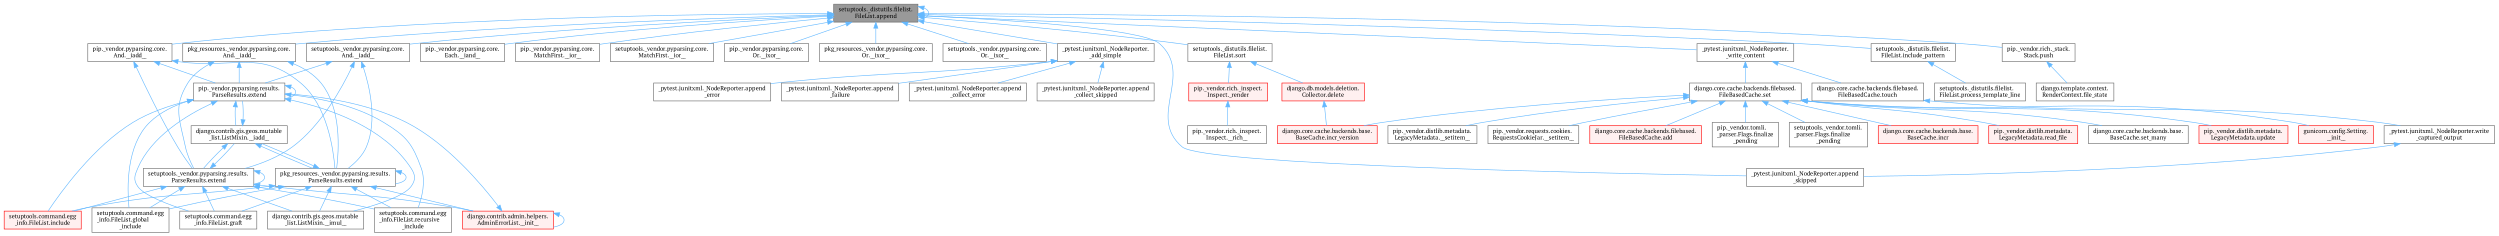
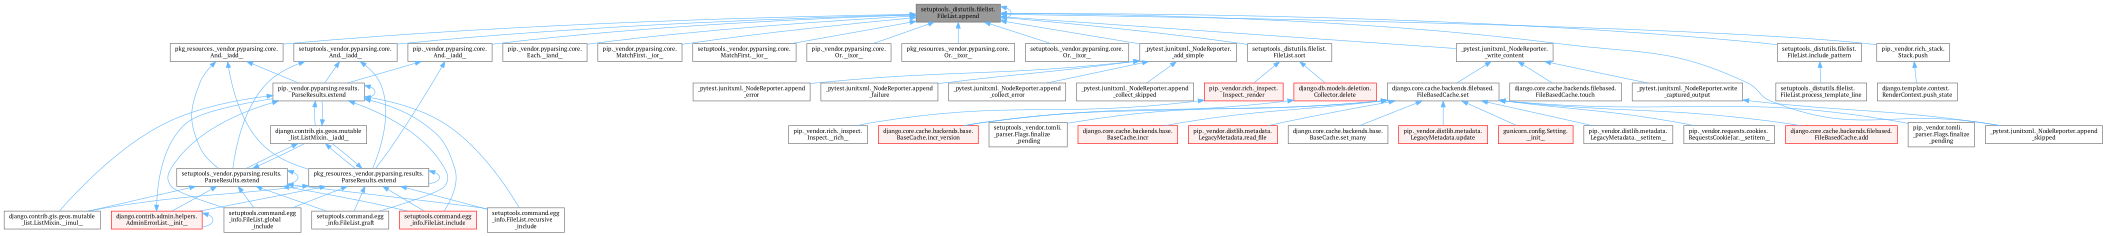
node "django.template.context. RenderContext.file_state": label "django.template.context. RenderContext.file_state" -> "django.template.context. RenderContext.push_state"
edge "_pytest.junitxml._NodeReporter.write _captured_output" -> "django.core.cache.backends.filebased. FileBasedCache.touch": now "_pytest.junitxml._NodeReporter.write _captured_output" -> "_pytest.junitxml._NodeReporter. _write_content"
edge "setuptools._vendor.pyparsing.results. ParseResults.extend" -> "pip._vendor.pyparsing.core. And.__iadd__": removed
